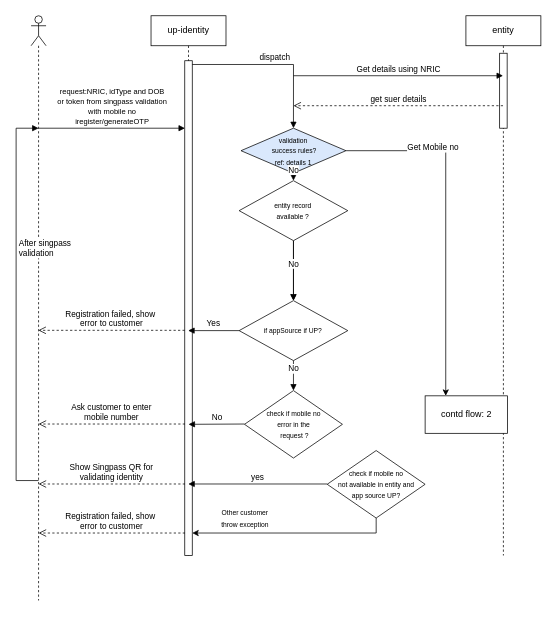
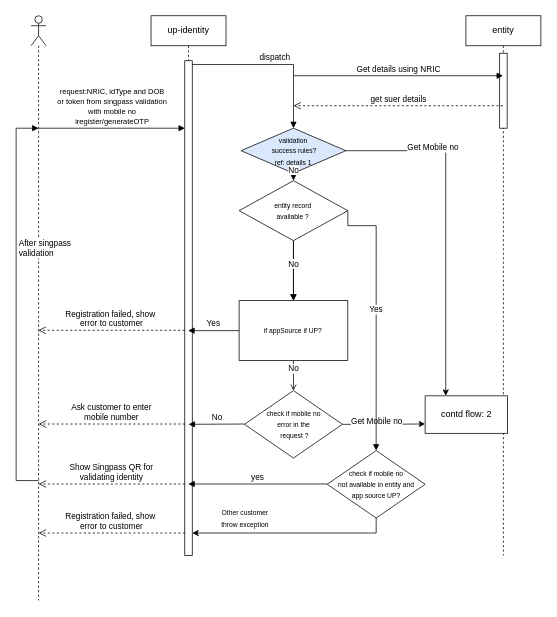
edge "entity record available ?" -> "check if mobile no not available in entity and app source UP?": added, label "Yes"
node "if appSource if UP?": shape diamond -> rectangle
edge "if appSource if UP?" -> "check if mobile no error in the request ?": arrowhead block -> open
edge "check if mobile no error in the request ?" -> "contd flow: 2": added, label "Get Mobile no"
